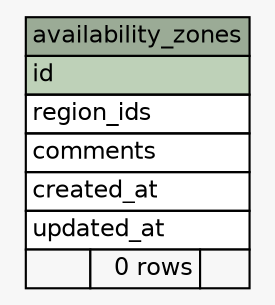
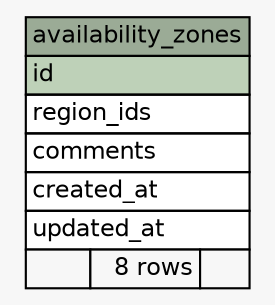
node "availability_zones": text "0 rows" -> "8 rows"
